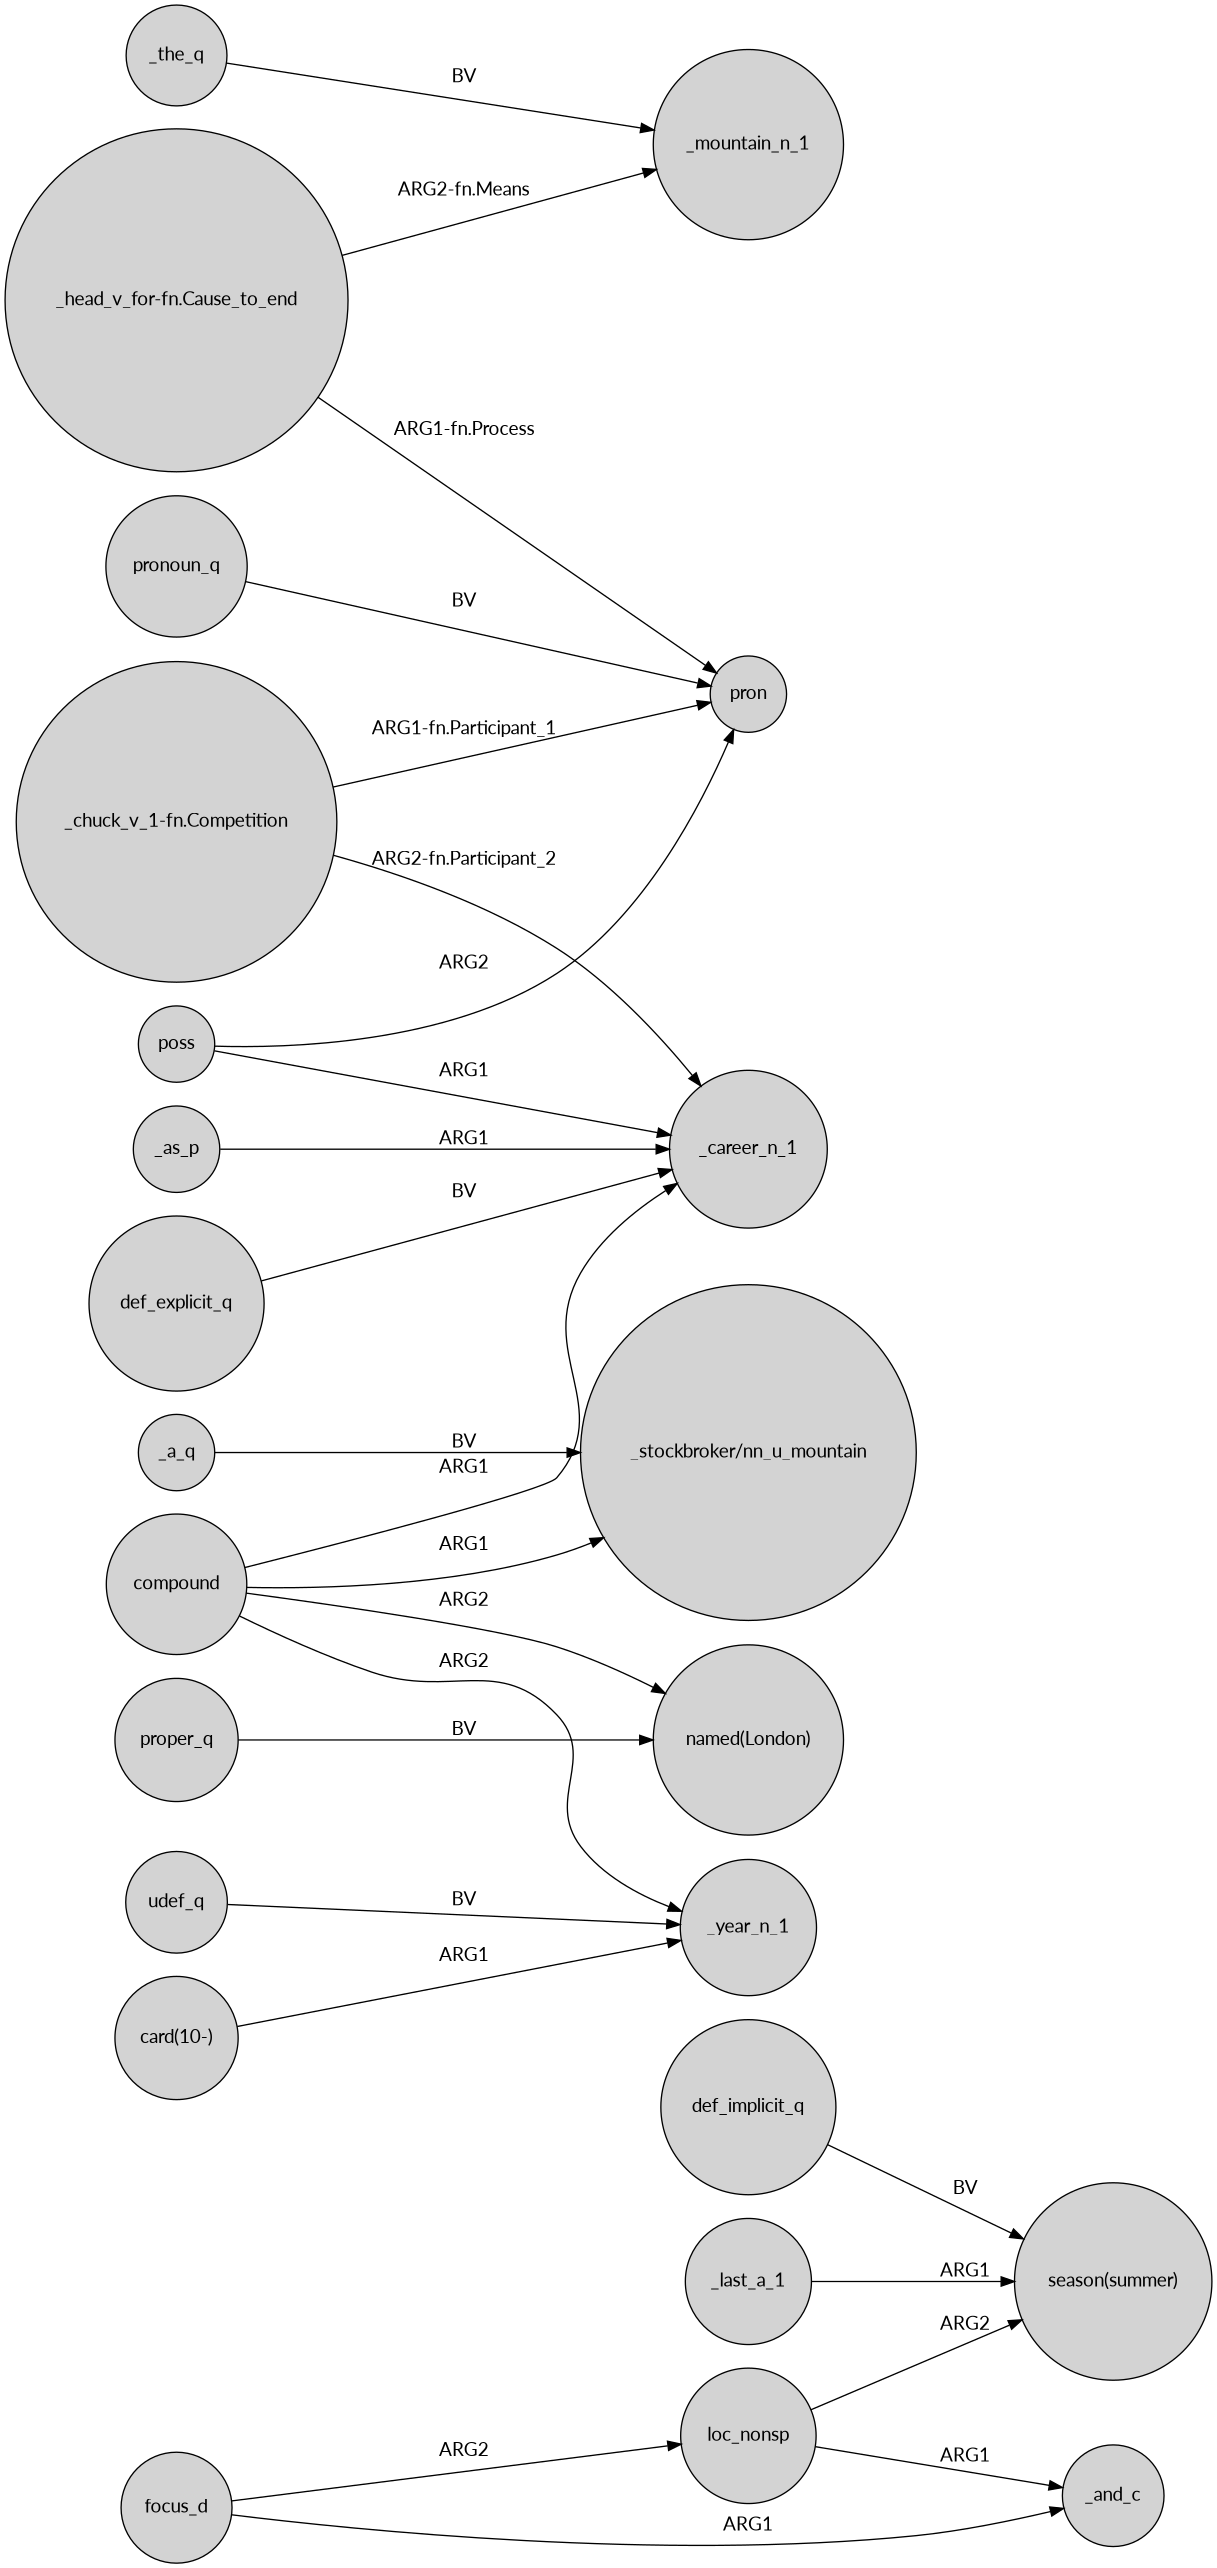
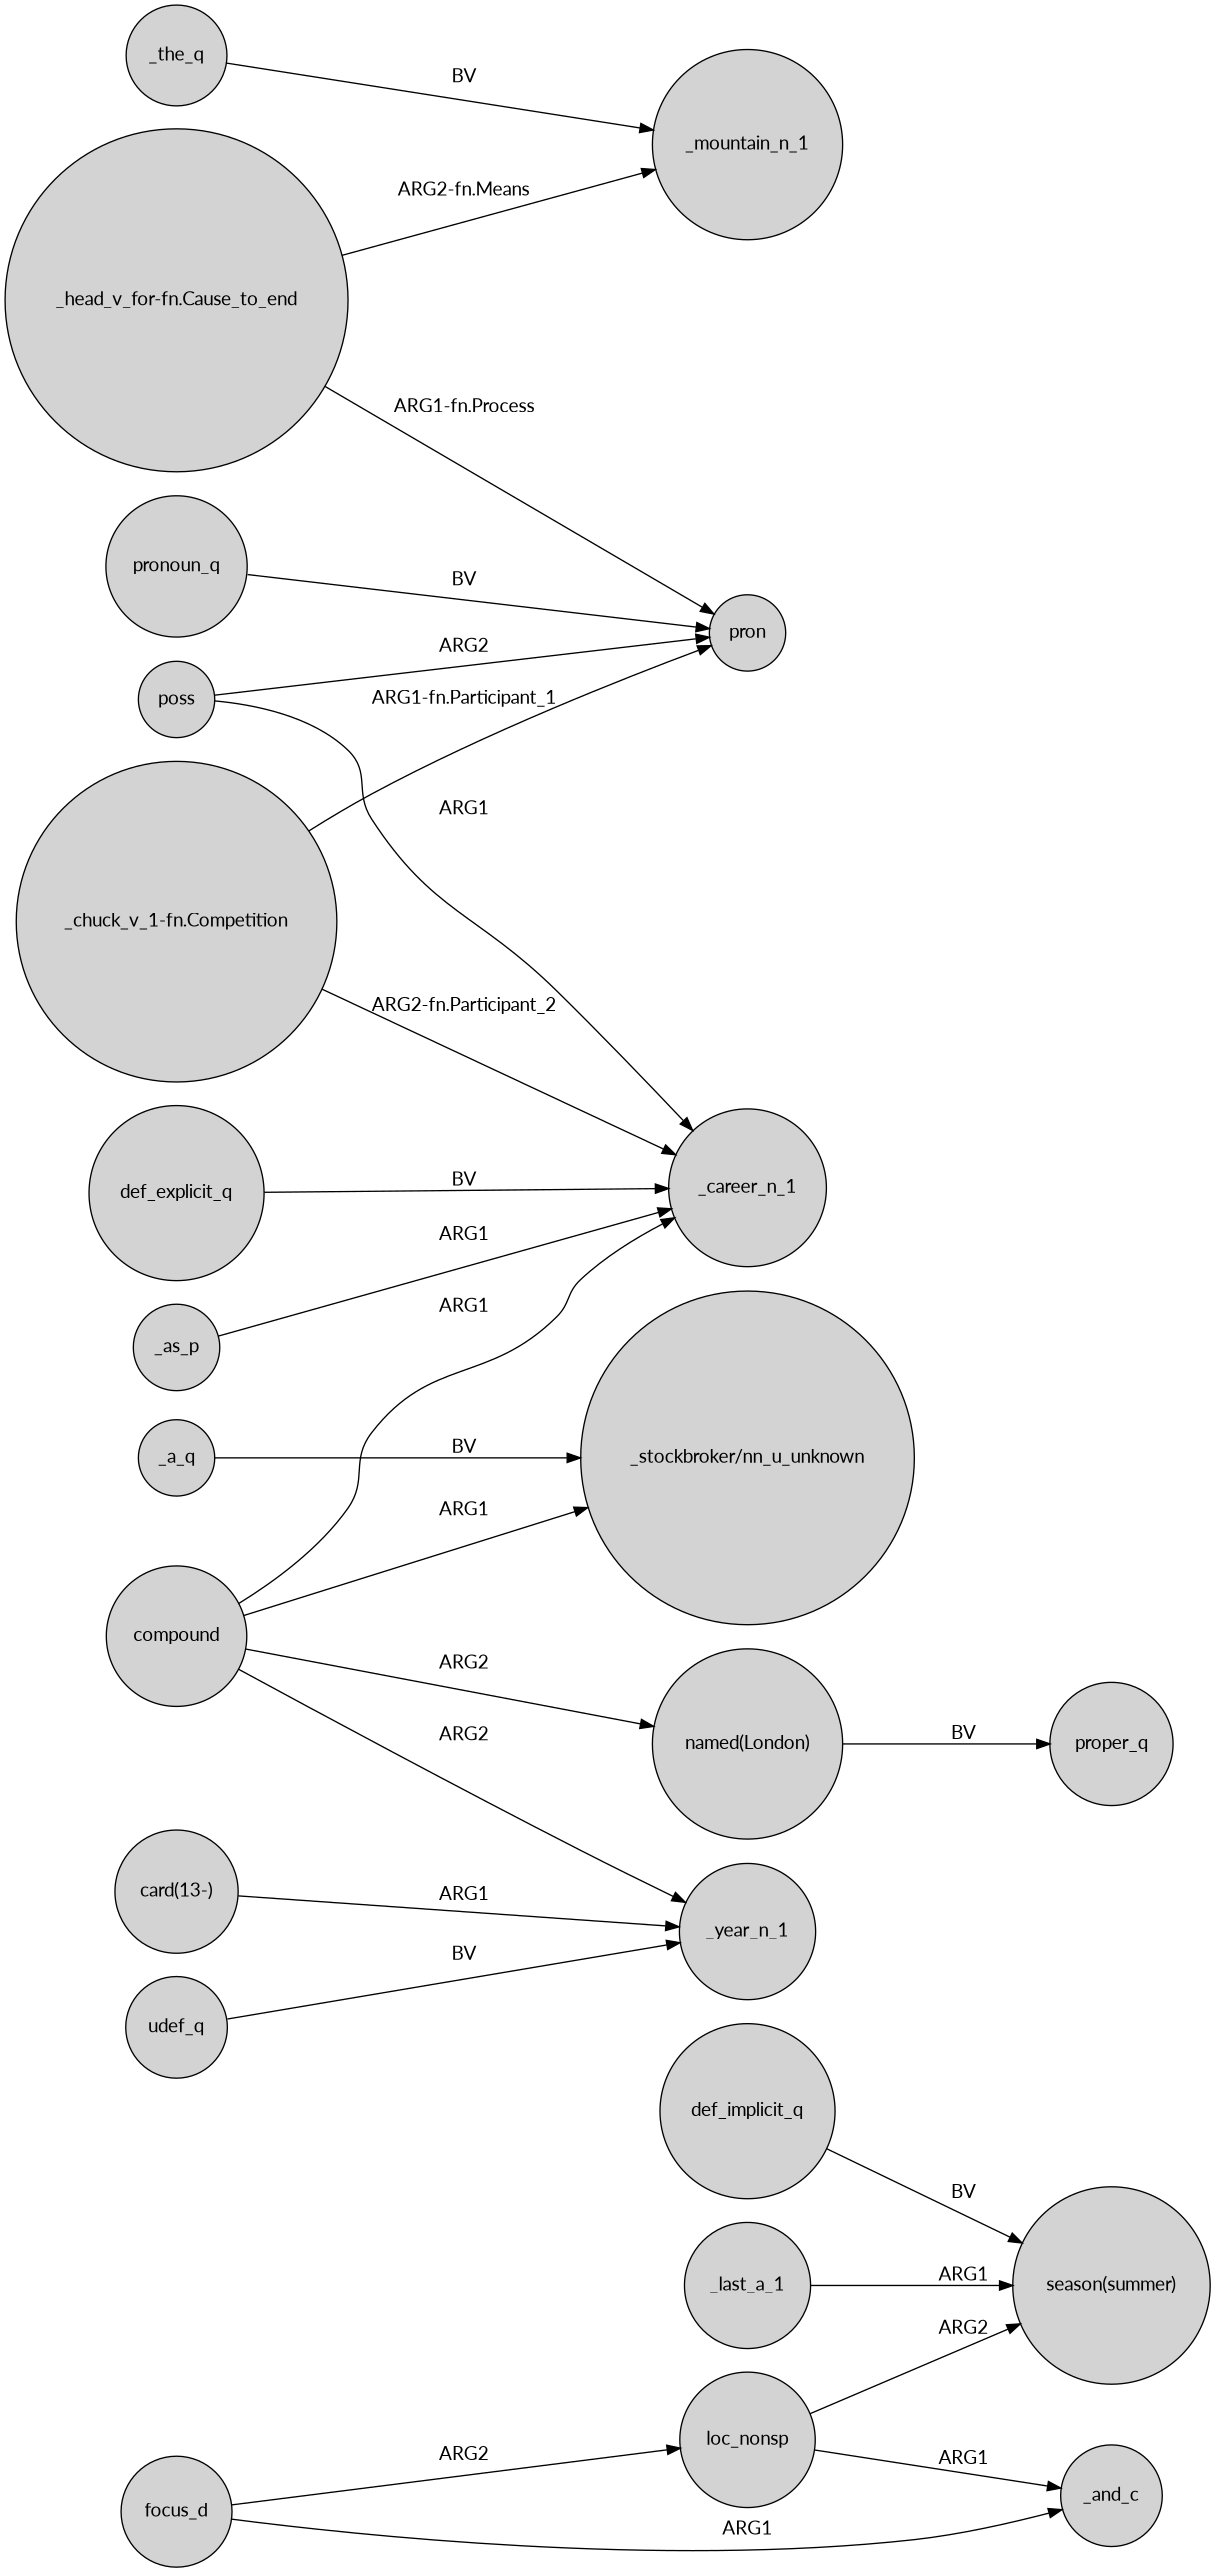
node "_stockbroker/nn_u_mountain": label "_stockbroker/nn_u_mountain" -> "_stockbroker/nn_u_unknown"
edge "proper_q" -> "named(London)": reversed
node "card(10-)": label "card(10-)" -> "card(13-)"
